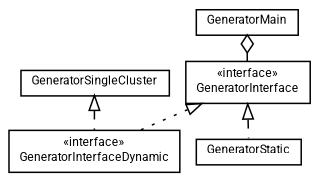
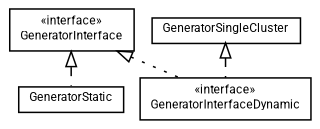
node "GeneratorMain": removed
